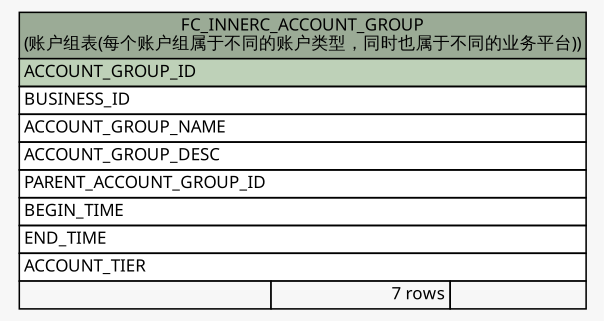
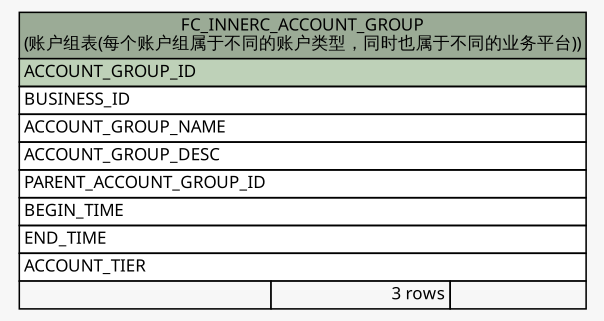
node "FC_INNERC_ACCOUNT_GROUP": text "7 rows" -> "3 rows"
